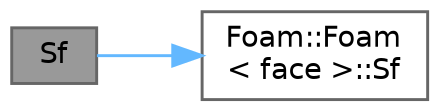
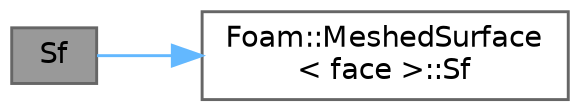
node "Foam::Foam < face >::Sf": label "Foam::Foam < face >::Sf" -> "Foam::MeshedSurface < face >::Sf"
